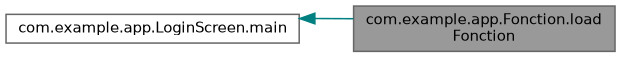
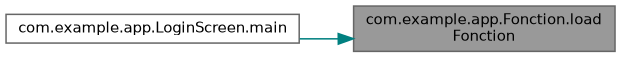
edge "com.example.app.Fonction.load Fonction" -> "com.example.app.LoginScreen.main": reversed
